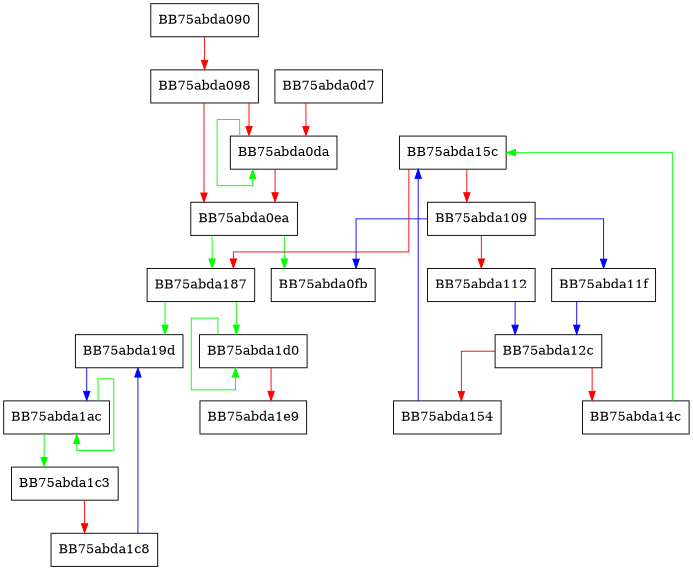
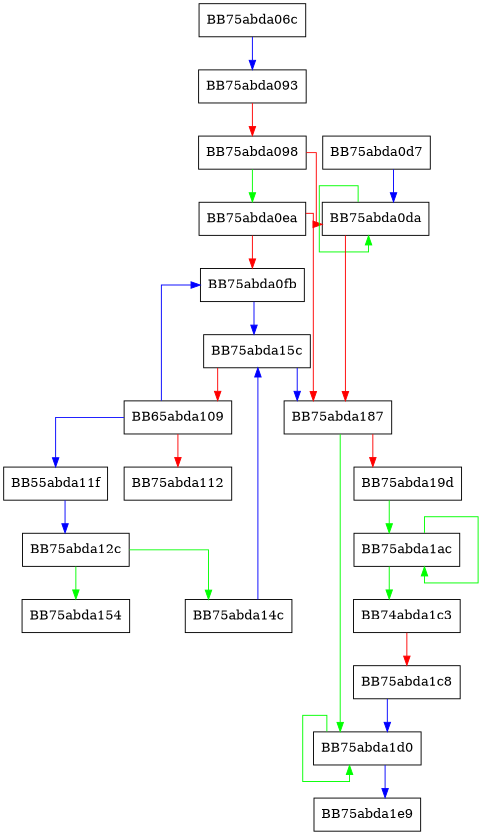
node "BB75abda090": label "BB75abda090" -> "BB75abda093"
node "BB75abda06c": added
edge "BB75abda0d7" -> "BB75abda0da": color red -> blue
edge "BB75abda098" -> "BB75abda0ea": color red -> green
edge "BB75abda0da" -> "BB75abda0ea": now "BB75abda0da" -> "BB75abda187"
edge "BB75abda14c" -> "BB75abda15c": color green -> blue
node "BB75abda109": label "BB75abda109" -> "BB65abda109"
edge "BB75abda0ea" -> "BB75abda0fb": color green -> red
edge "BB75abda0ea" -> "BB75abda187": color green -> red
edge "BB75abda15c" -> "BB75abda187": color red -> blue
node "BB75abda11f": label "BB75abda11f" -> "BB55abda11f"
edge "BB75abda154" -> "BB75abda15c": now "BB75abda0fb" -> "BB75abda15c"
edge "BB75abda187" -> "BB75abda19d": color green -> red
edge "BB75abda112" -> "BB75abda12c": removed
edge "BB75abda12c" -> "BB75abda154": color red -> green
edge "BB75abda19d" -> "BB75abda1ac": color blue -> green
edge "BB75abda1d0" -> "BB75abda1e9": color red -> blue
edge "BB75abda12c" -> "BB75abda14c": color red -> green
edge "BB75abda1c8" -> "BB75abda19d": now "BB75abda1c8" -> "BB75abda1d0"
node "BB75abda1c3": label "BB75abda1c3" -> "BB74abda1c3"
